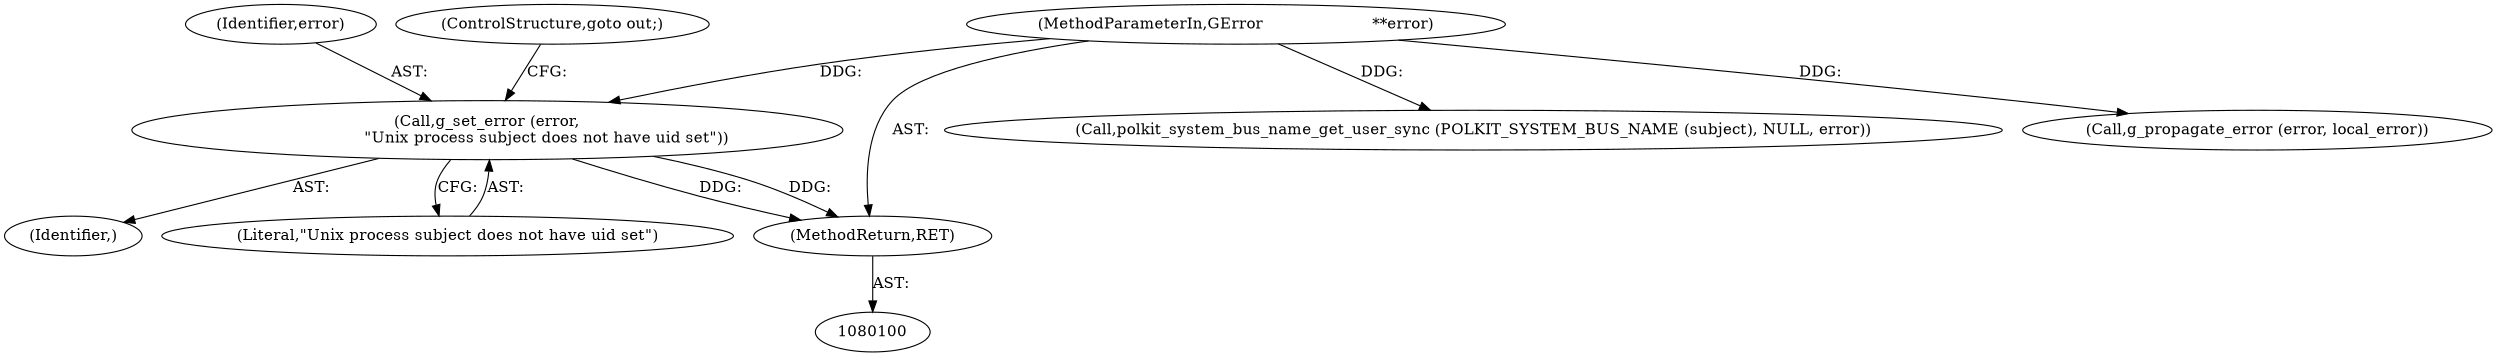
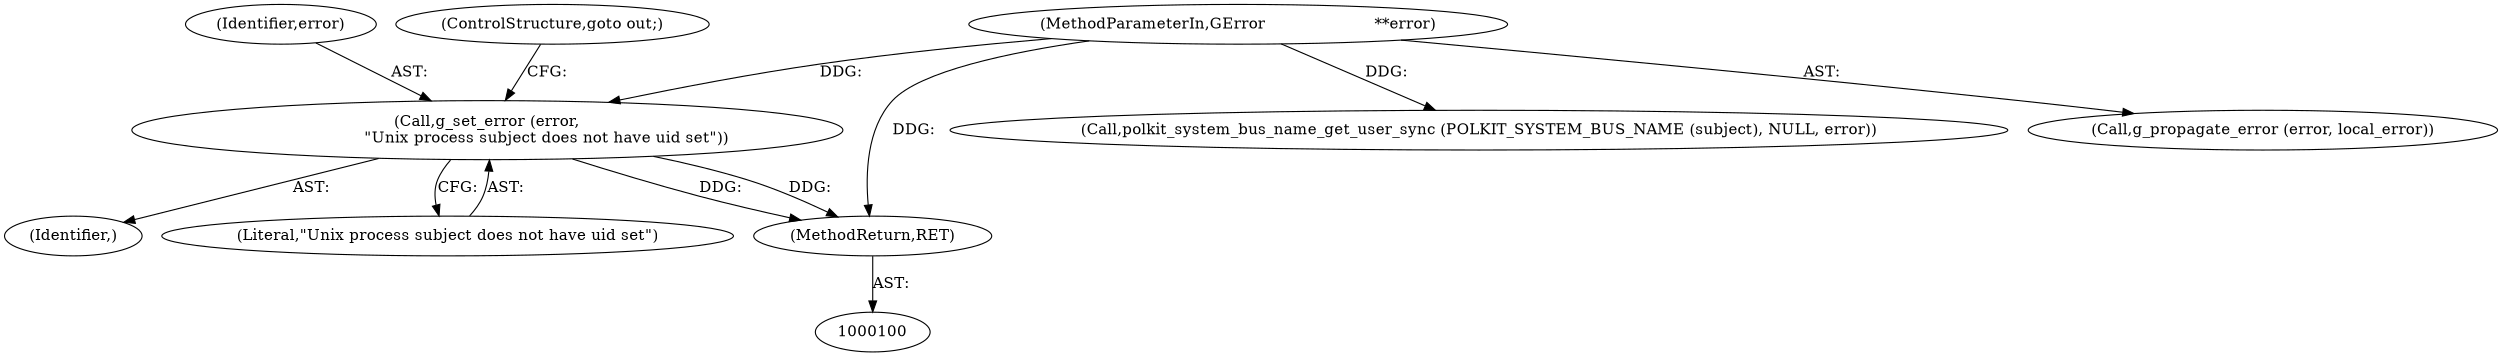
edge "(MethodParameterIn,GError                      **error)" -> "(Call,g_propagate_error (error, local_error))": label "DDG: " -> "AST: "
edge "(MethodParameterIn,GError                      **error)" -> "(MethodReturn,RET)": label "AST: " -> "DDG: "
node "1080100": label "1080100" -> "1000100"
